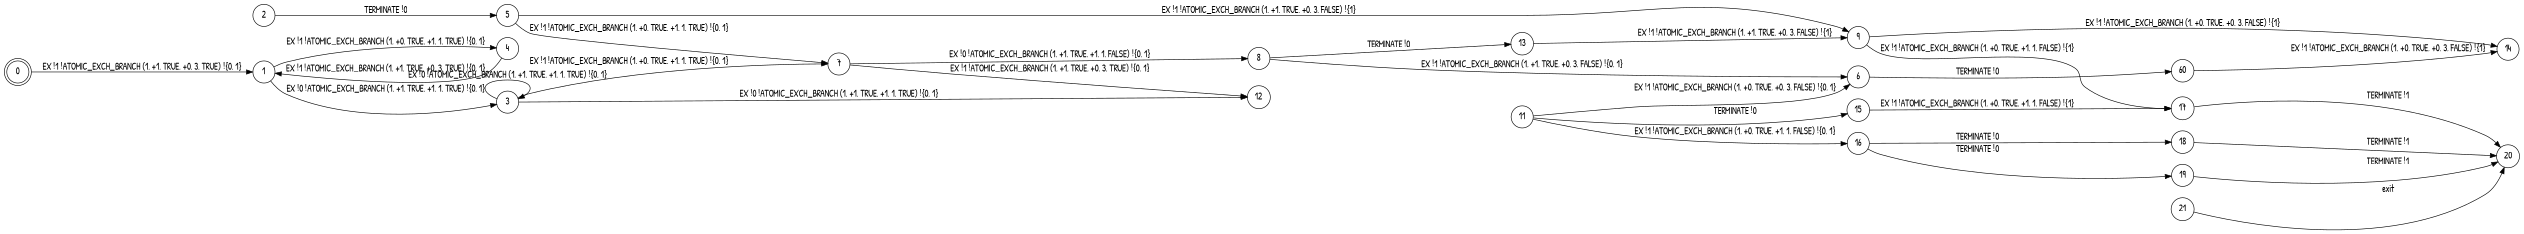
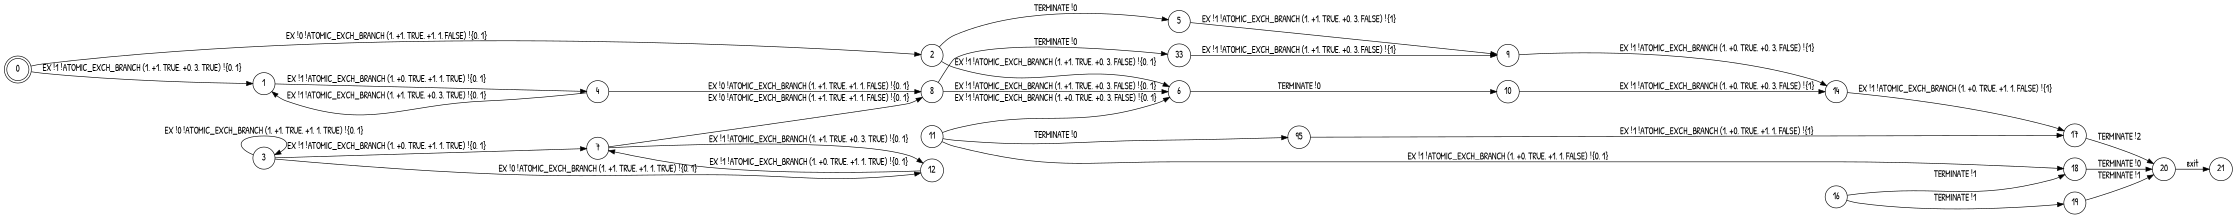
edge "0" -> "2": added, label "EX !0 !ATOMIC_EXCH_BRANCH (1, +1, TRUE, +1, 1, FALSE) !{0, 1}"
node "13": label "13" -> "33"
edge "5" -> "7": now "12" -> "7"
edge "9" -> "17": now "14" -> "17"
node "60": label "60" -> "10"
edge "2" -> "6": added, label "EX !1 !ATOMIC_EXCH_BRANCH (1, +1, TRUE, +0, 3, FALSE) !{0, 1}"
edge "4" -> "8": added, label "EX !0 !ATOMIC_EXCH_BRANCH (1, +1, TRUE, +1, 1, FALSE) !{0, 1}"
edge "17" -> "20": label "TERMINATE !1" -> "TERMINATE !2"
node "15": label "15" -> "95"
edge "1" -> "3": removed, label "EX !0 !ATOMIC_EXCH_BRANCH (1, +1, TRUE, +1, 1, TRUE) !{0, 1}"
edge "16" -> "18": label "TERMINATE !0" -> "TERMINATE !1"
edge "11" -> "16": now "11" -> "18"
edge "18" -> "20": label "TERMINATE !1" -> "TERMINATE !0"
edge "16" -> "19": label "TERMINATE !0" -> "TERMINATE !1"
edge "21" -> "20": reversed
